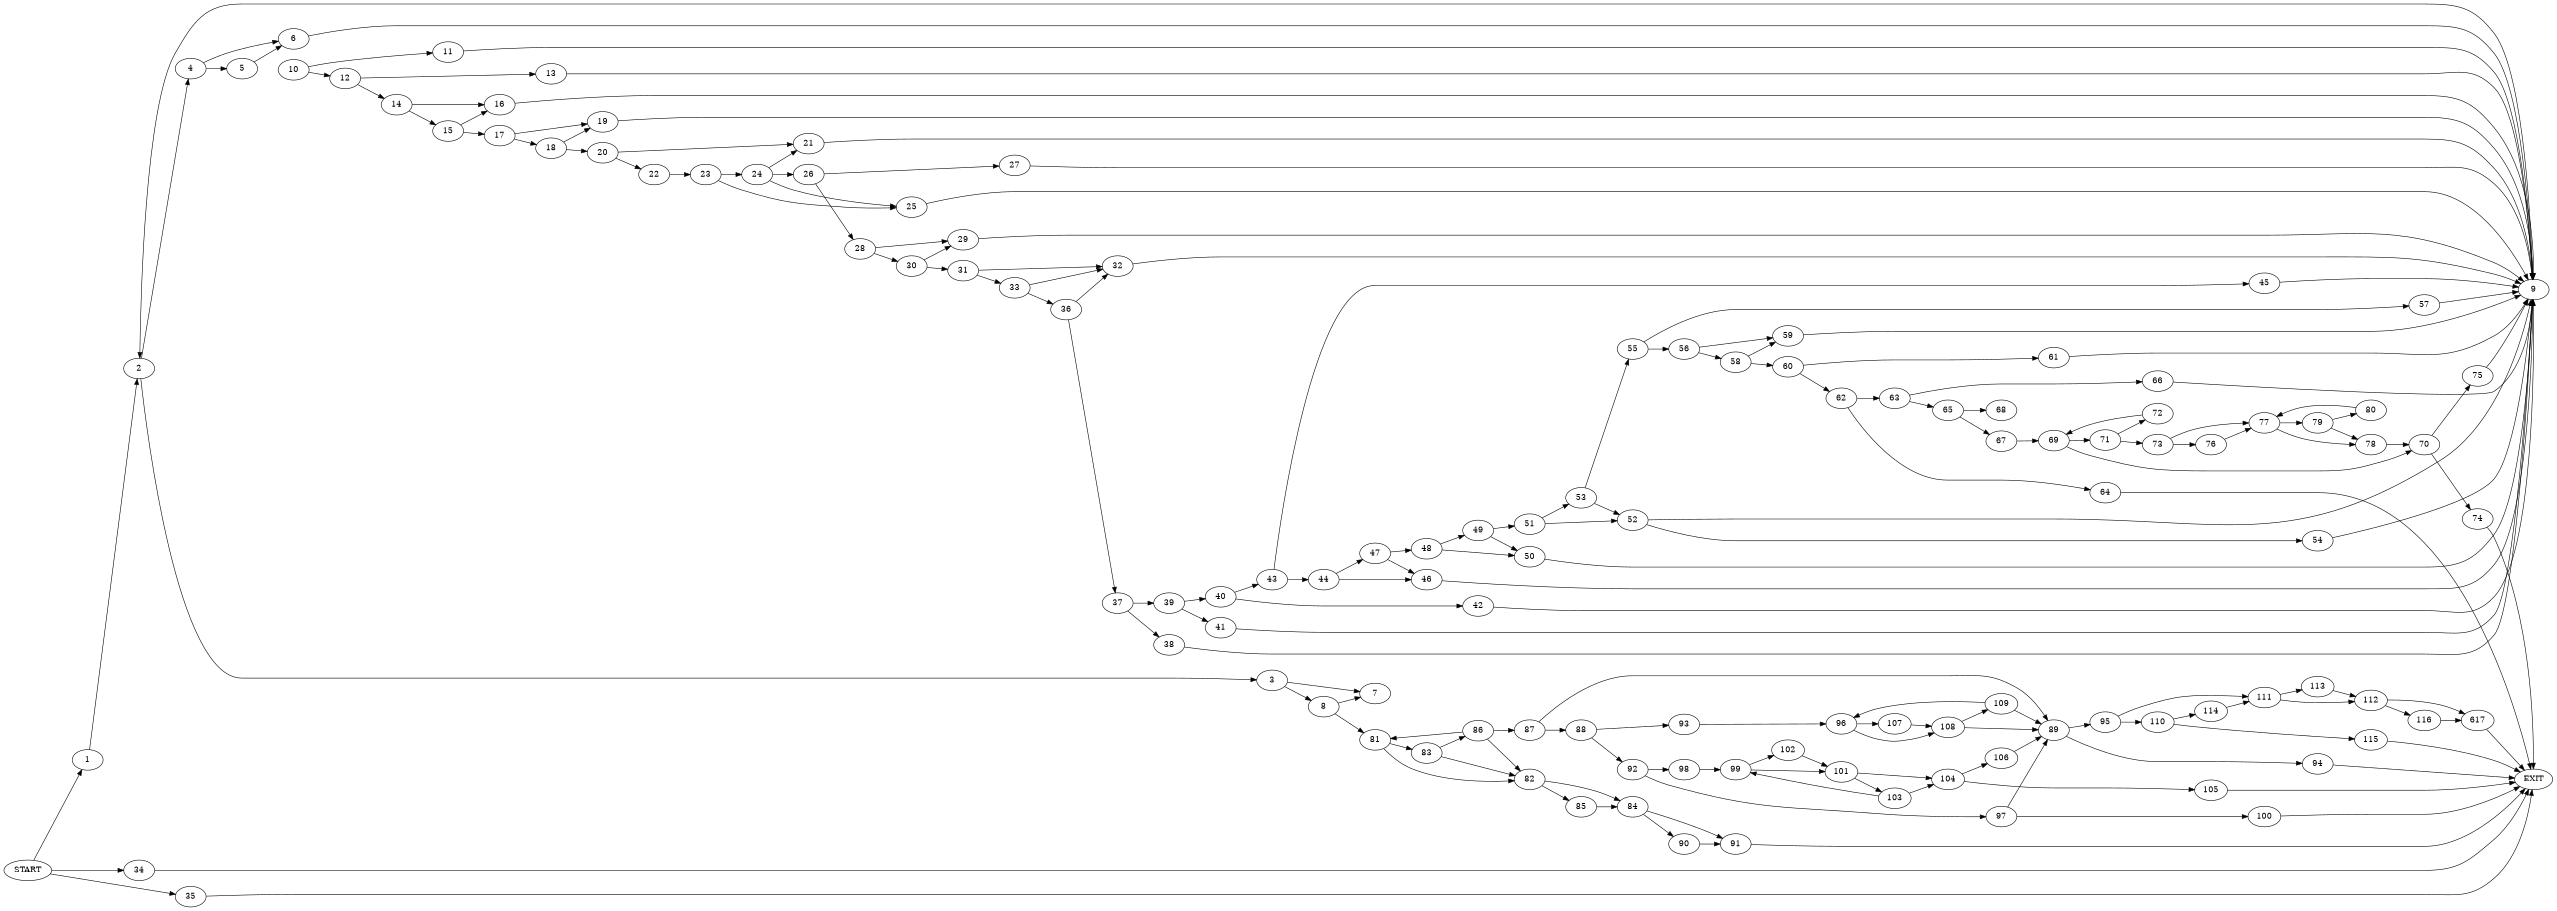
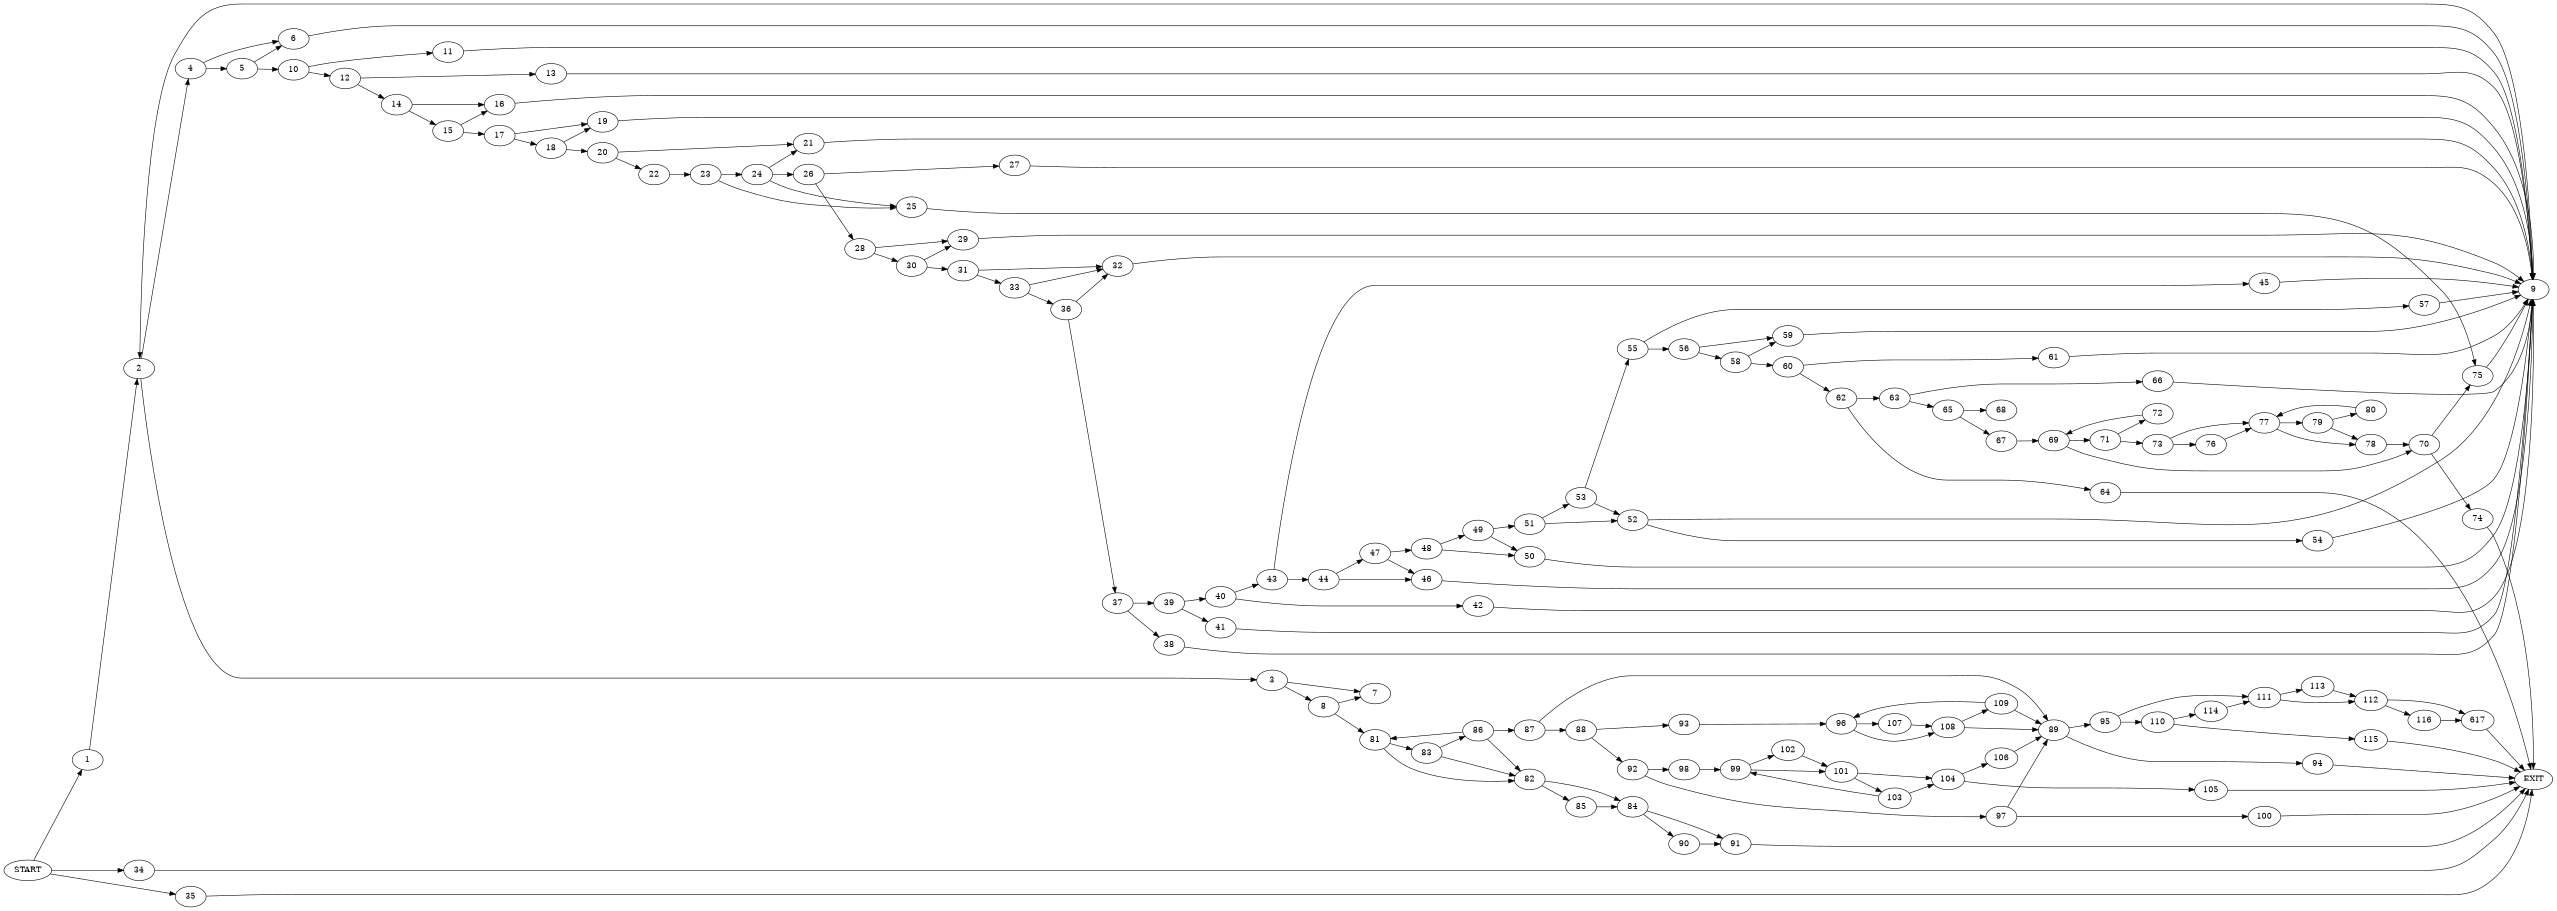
edge "5" -> "10": added
edge "25" -> "9": now "25" -> "75"
